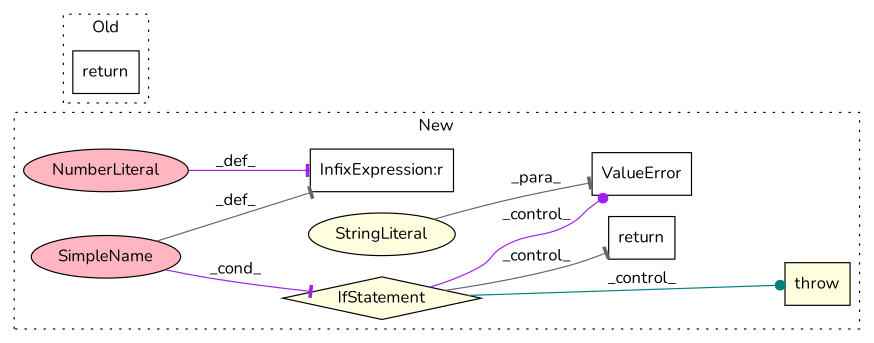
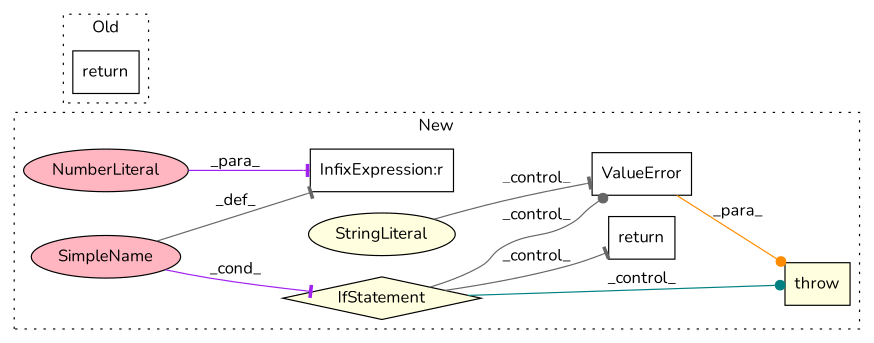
edge "NumberLiteral" -> "InfixExpression:r": label "_def_" -> "_para_"
edge "StringLiteral" -> "ValueError": label "_para_" -> "_control_"
edge "ValueError" -> "throw": added, label "_para_"
edge "IfStatement" -> "ValueError": color purple -> gray40
